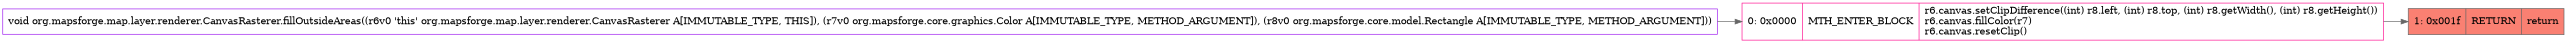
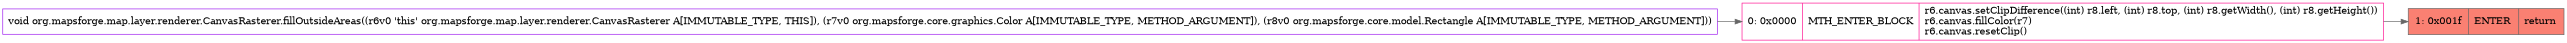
node "1: 0x001f": text "RETURN" -> "ENTER"
